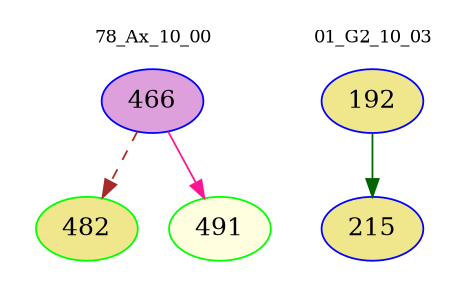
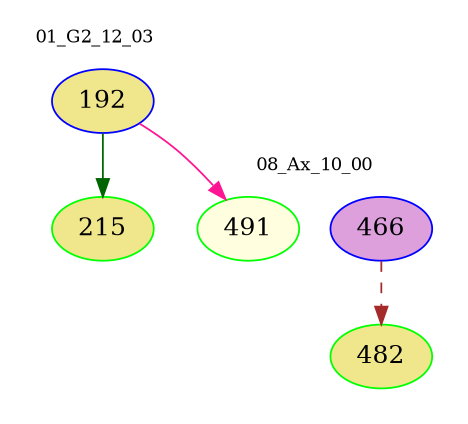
cluster "78_Ax_10_00": label "78_Ax_10_00" -> "08_Ax_10_00"
cluster "01_G2_10_03": label "01_G2_10_03" -> "01_G2_12_03"
edge "466" -> "491": now "192" -> "491"
node "215": color blue -> green
